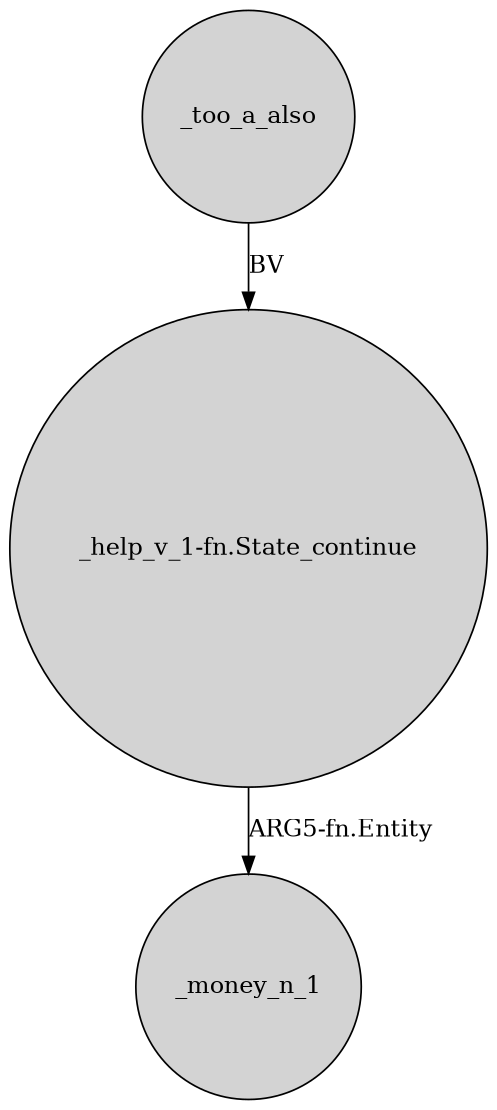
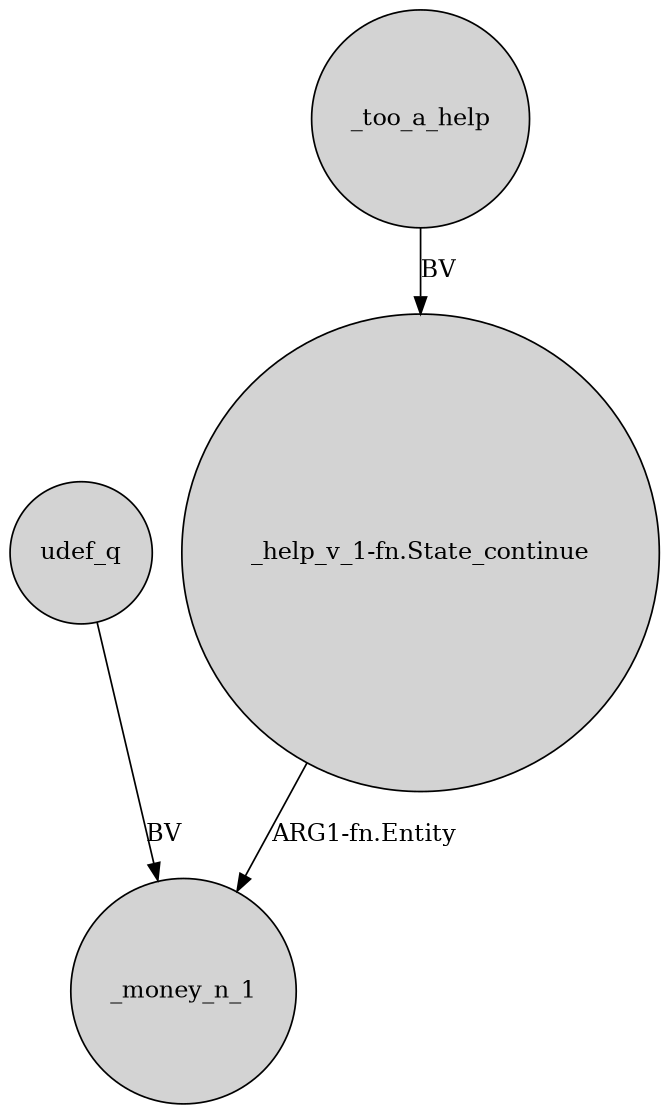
node "_too_a_also": label "_too_a_also" -> "_too_a_help"
node "udef_q": added
edge "_help_v_1-fn.State_continue" -> "_money_n_1": label "ARG5-fn.Entity" -> "ARG1-fn.Entity"
